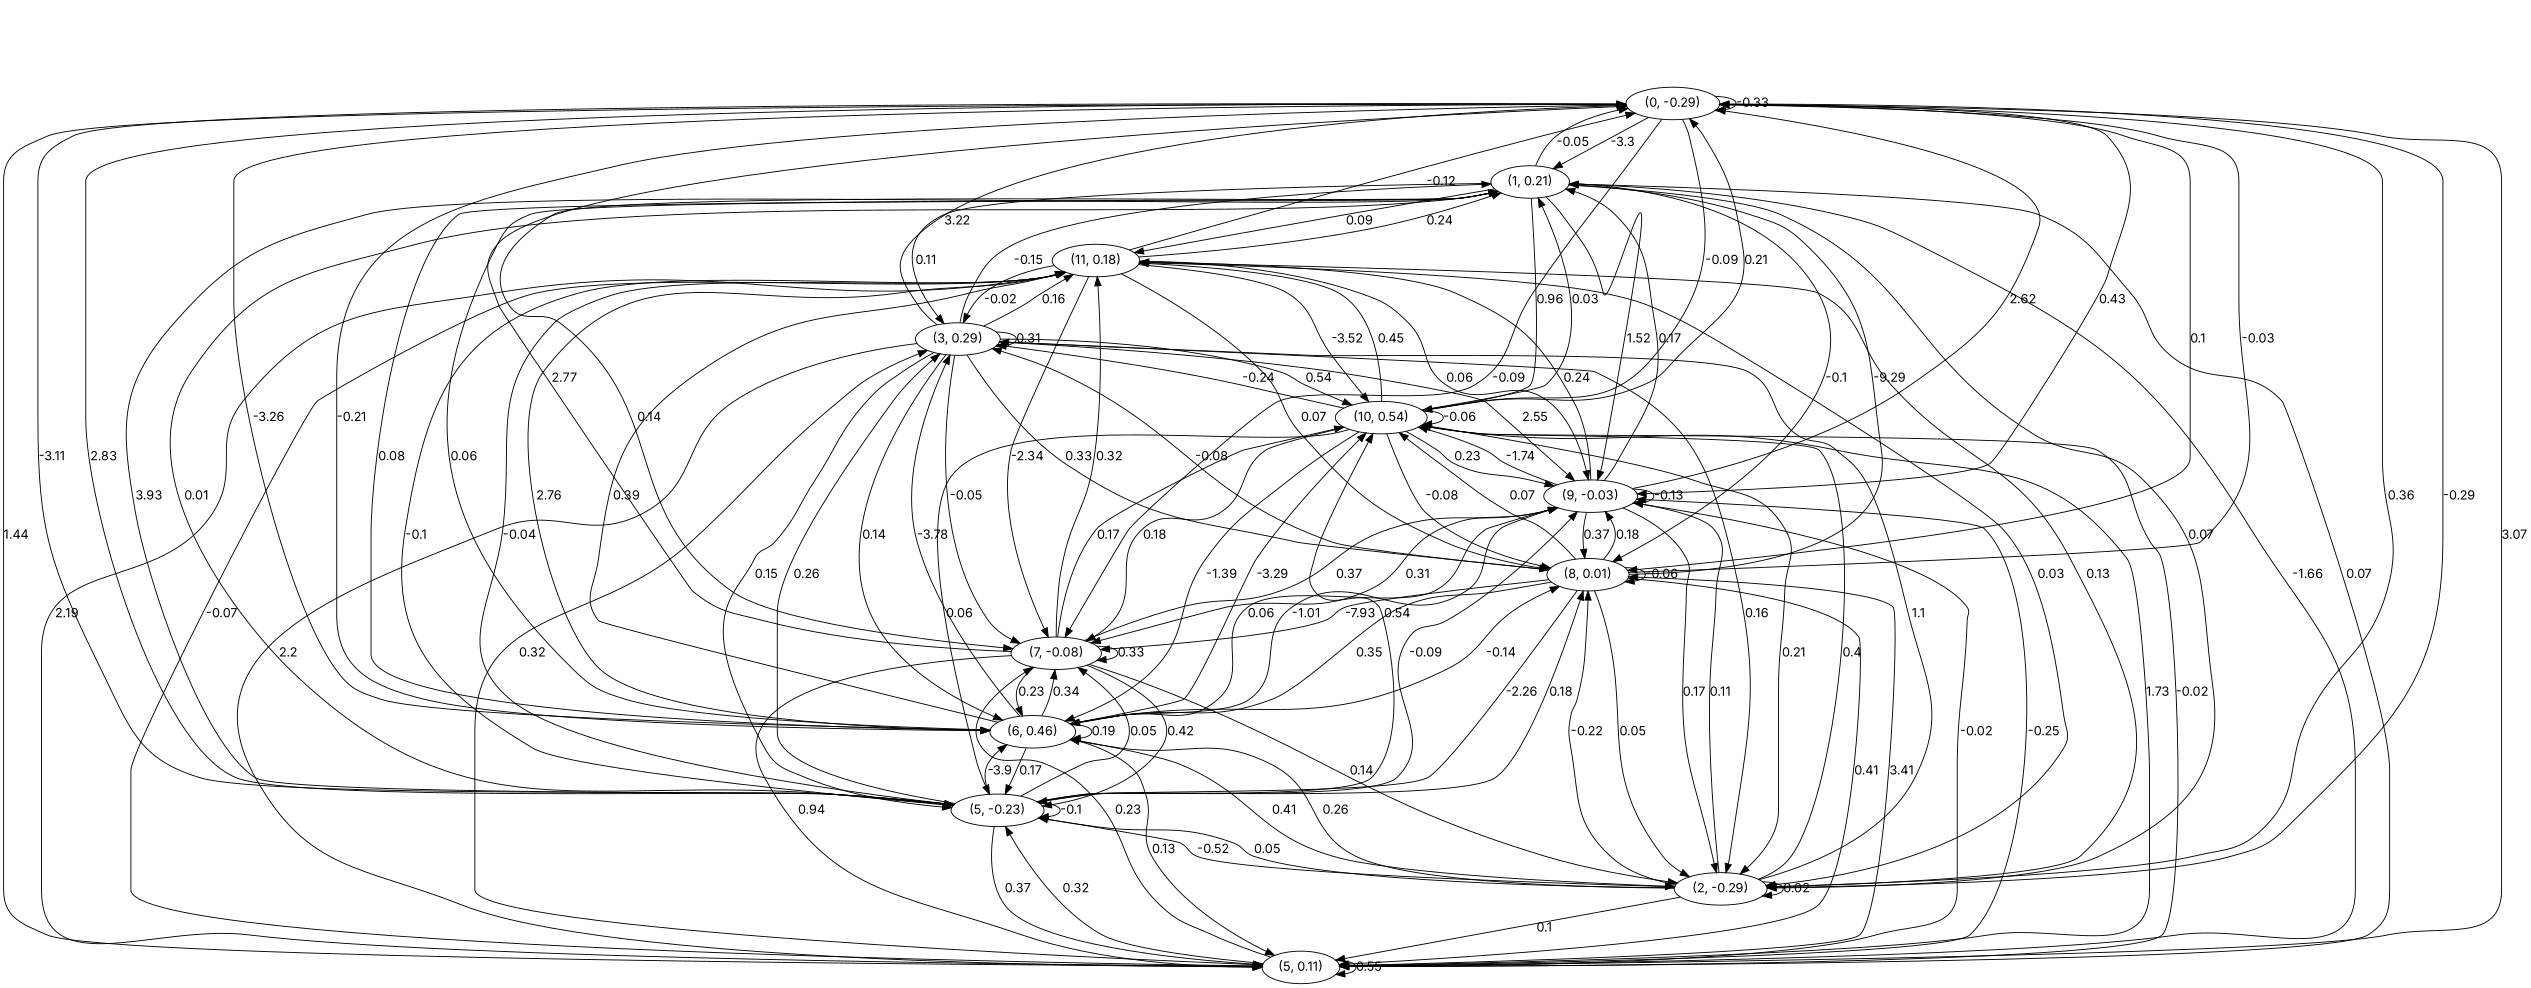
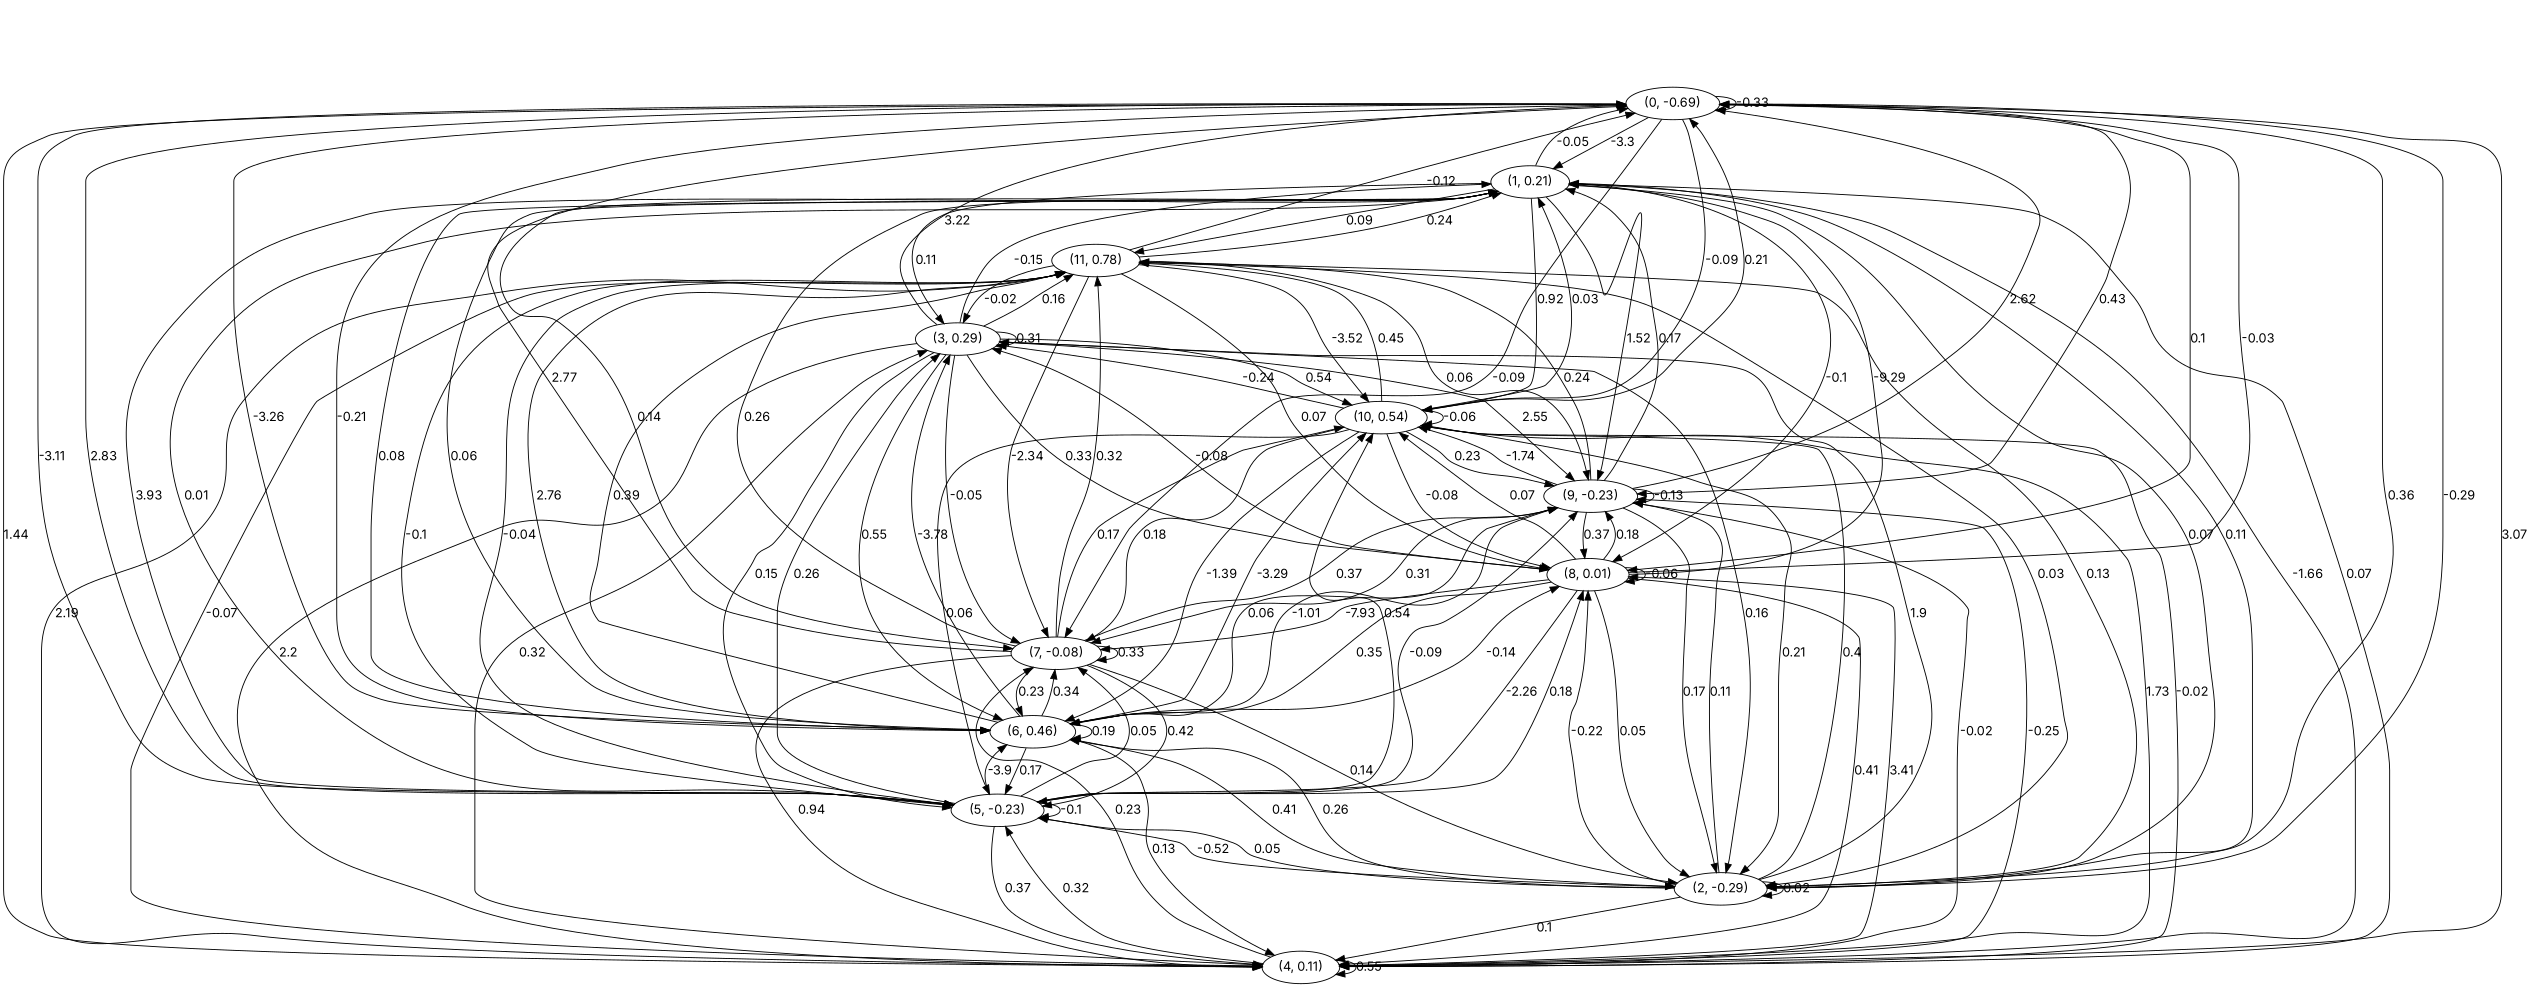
node "(0, -0.29)": label "(0, -0.29)" -> "(0, -0.69)"
edge "(7, -0.08)" -> "(1, 0.21)": added, label "0.26"
node "(11, 0.18)": label "(11, 0.18)" -> "(11, 0.78)"
edge "(1, 0.21)" -> "(10, 0.54)": label "0.96" -> "0.92"
node "(9, -0.03)": label "(9, -0.03)" -> "(9, -0.23)"
edge "(3, 0.29)" -> "(6, 0.46)": label "0.14" -> "0.55"
edge "(2, -0.29)" -> "(1, 0.21)": added, label "0.11"
edge "(2, -0.29)" -> "(3, 0.29)": label "1.1" -> "1.9"
node "(5, 0.11)": label "(5, 0.11)" -> "(4, 0.11)"
